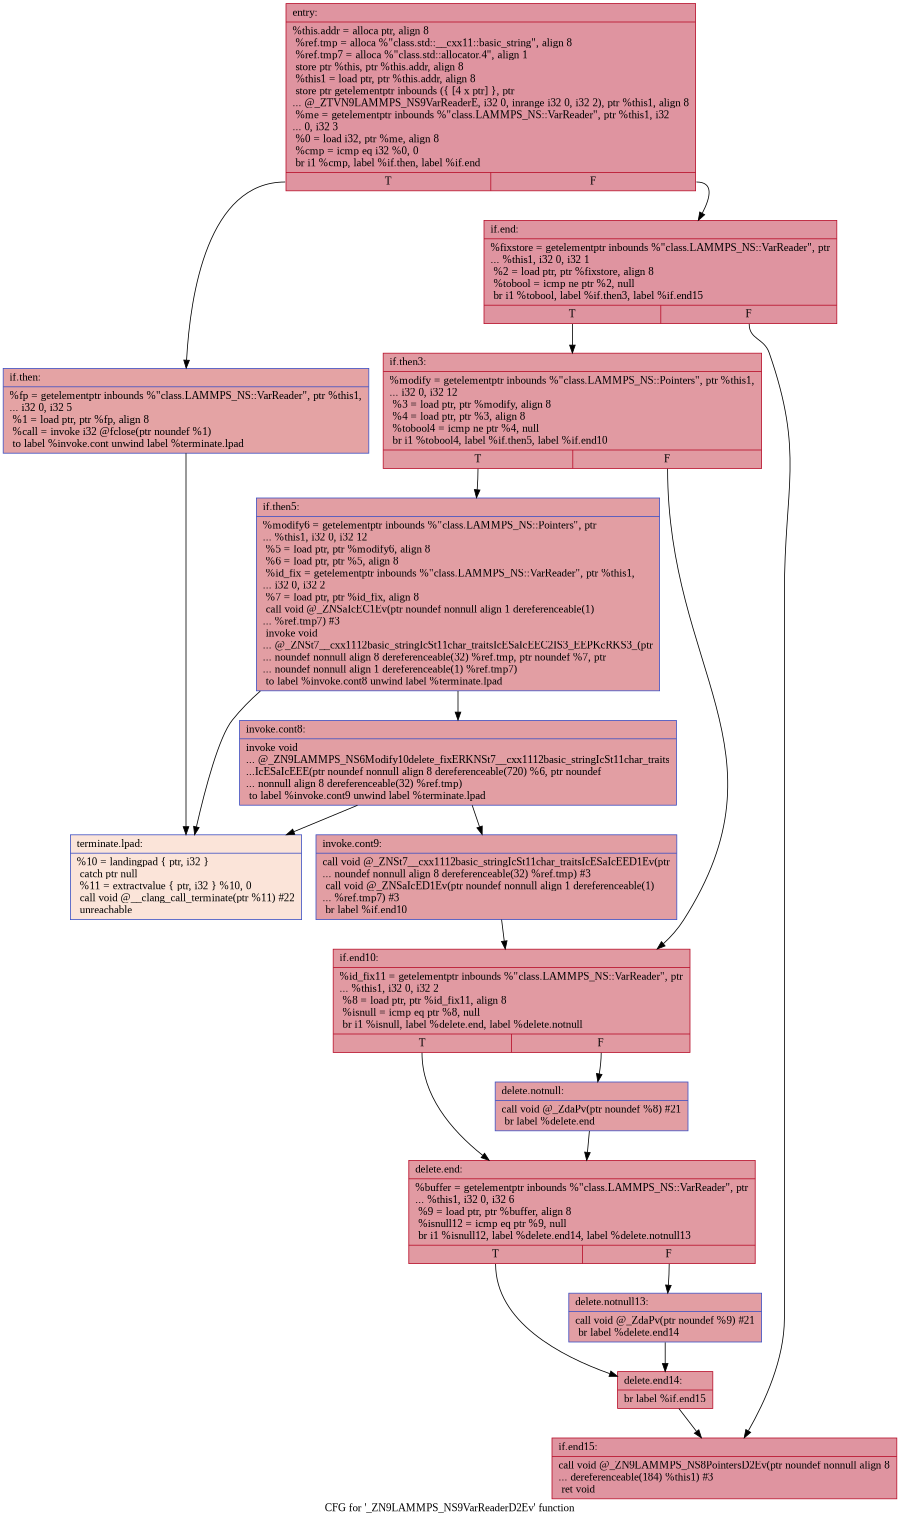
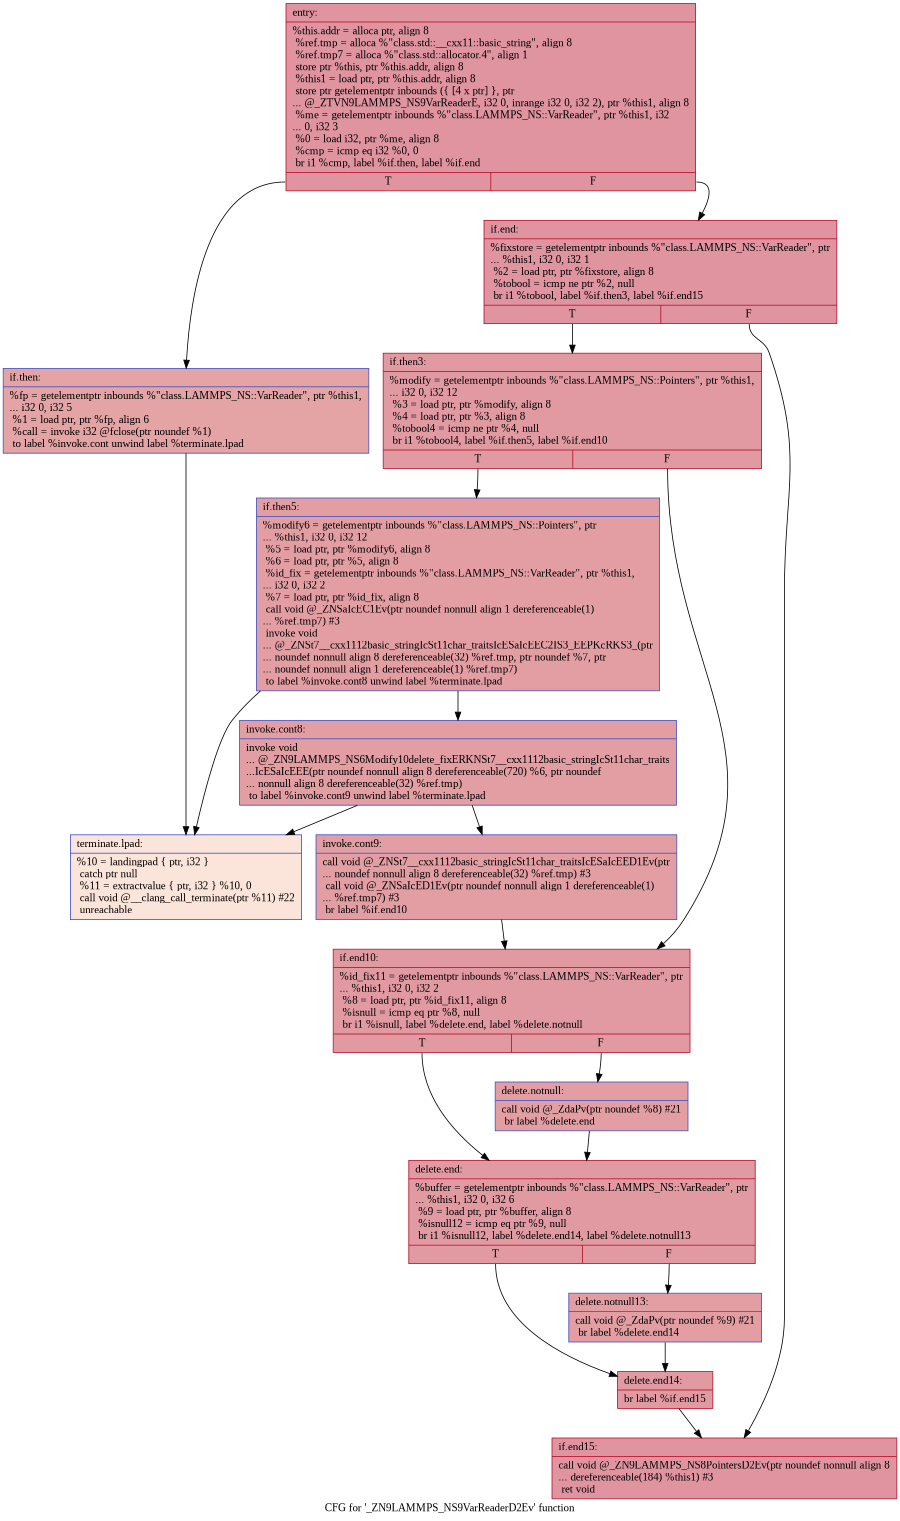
node "if.then:": text "%1 = load ptr, ptr %fp, align 8" -> "%1 = load ptr, ptr %fp, align 6"
